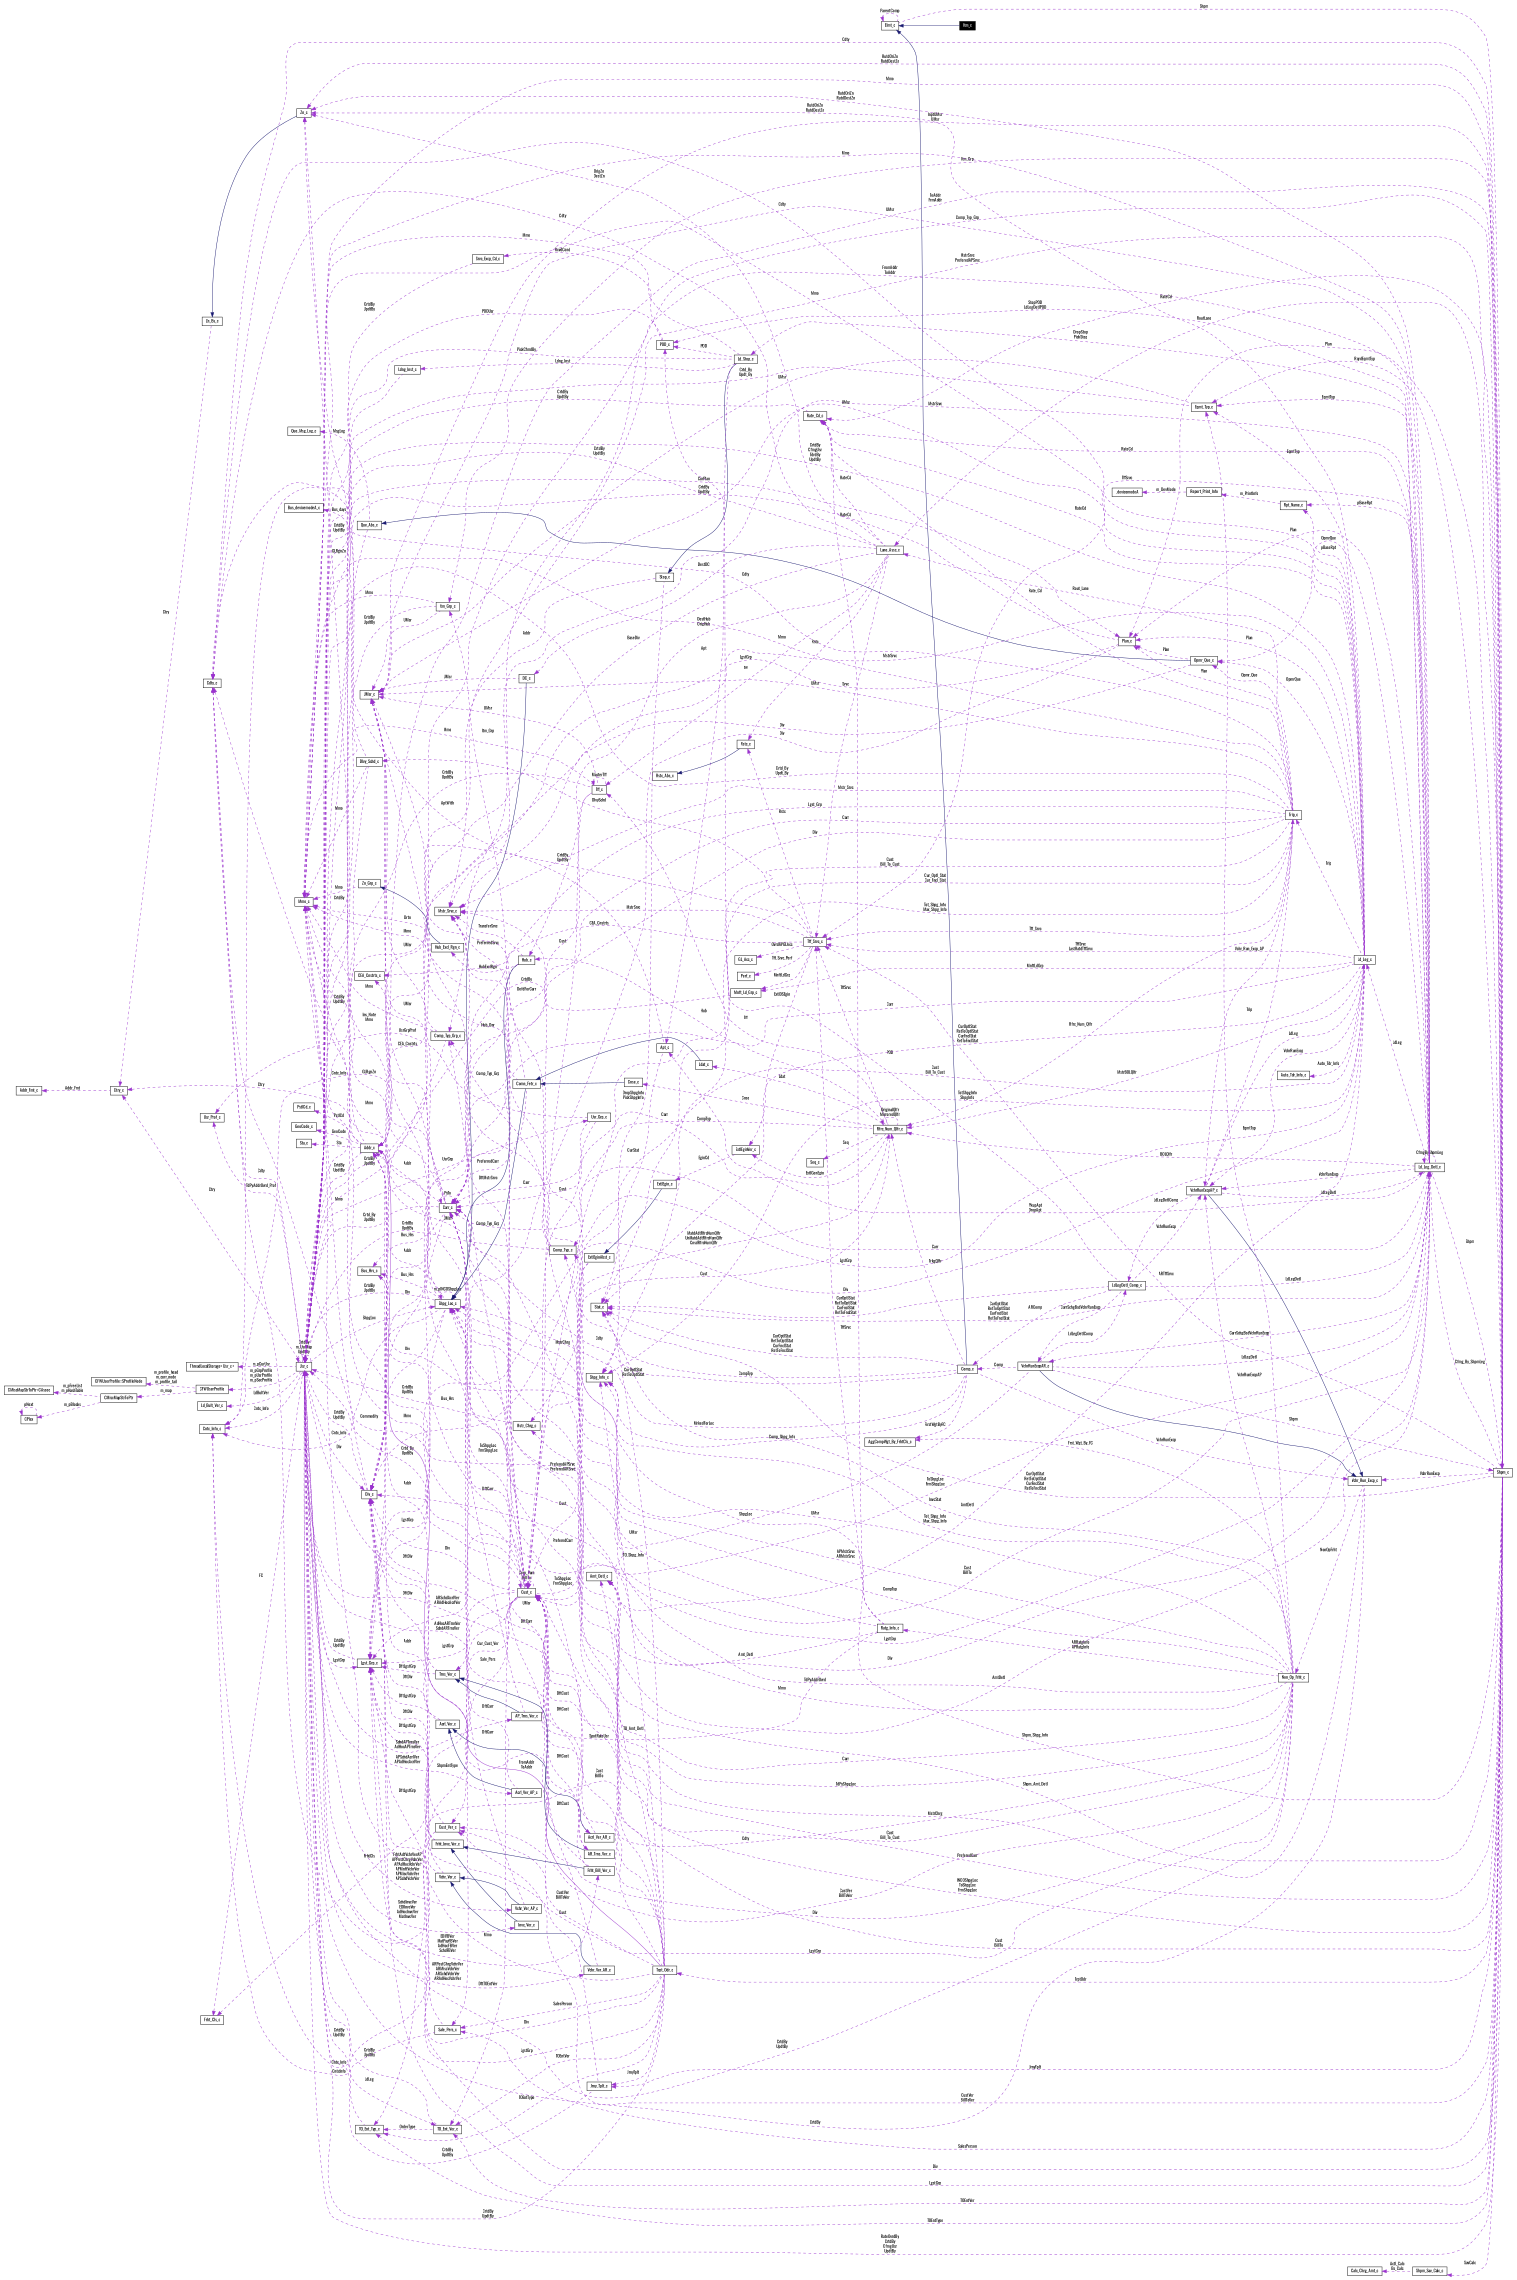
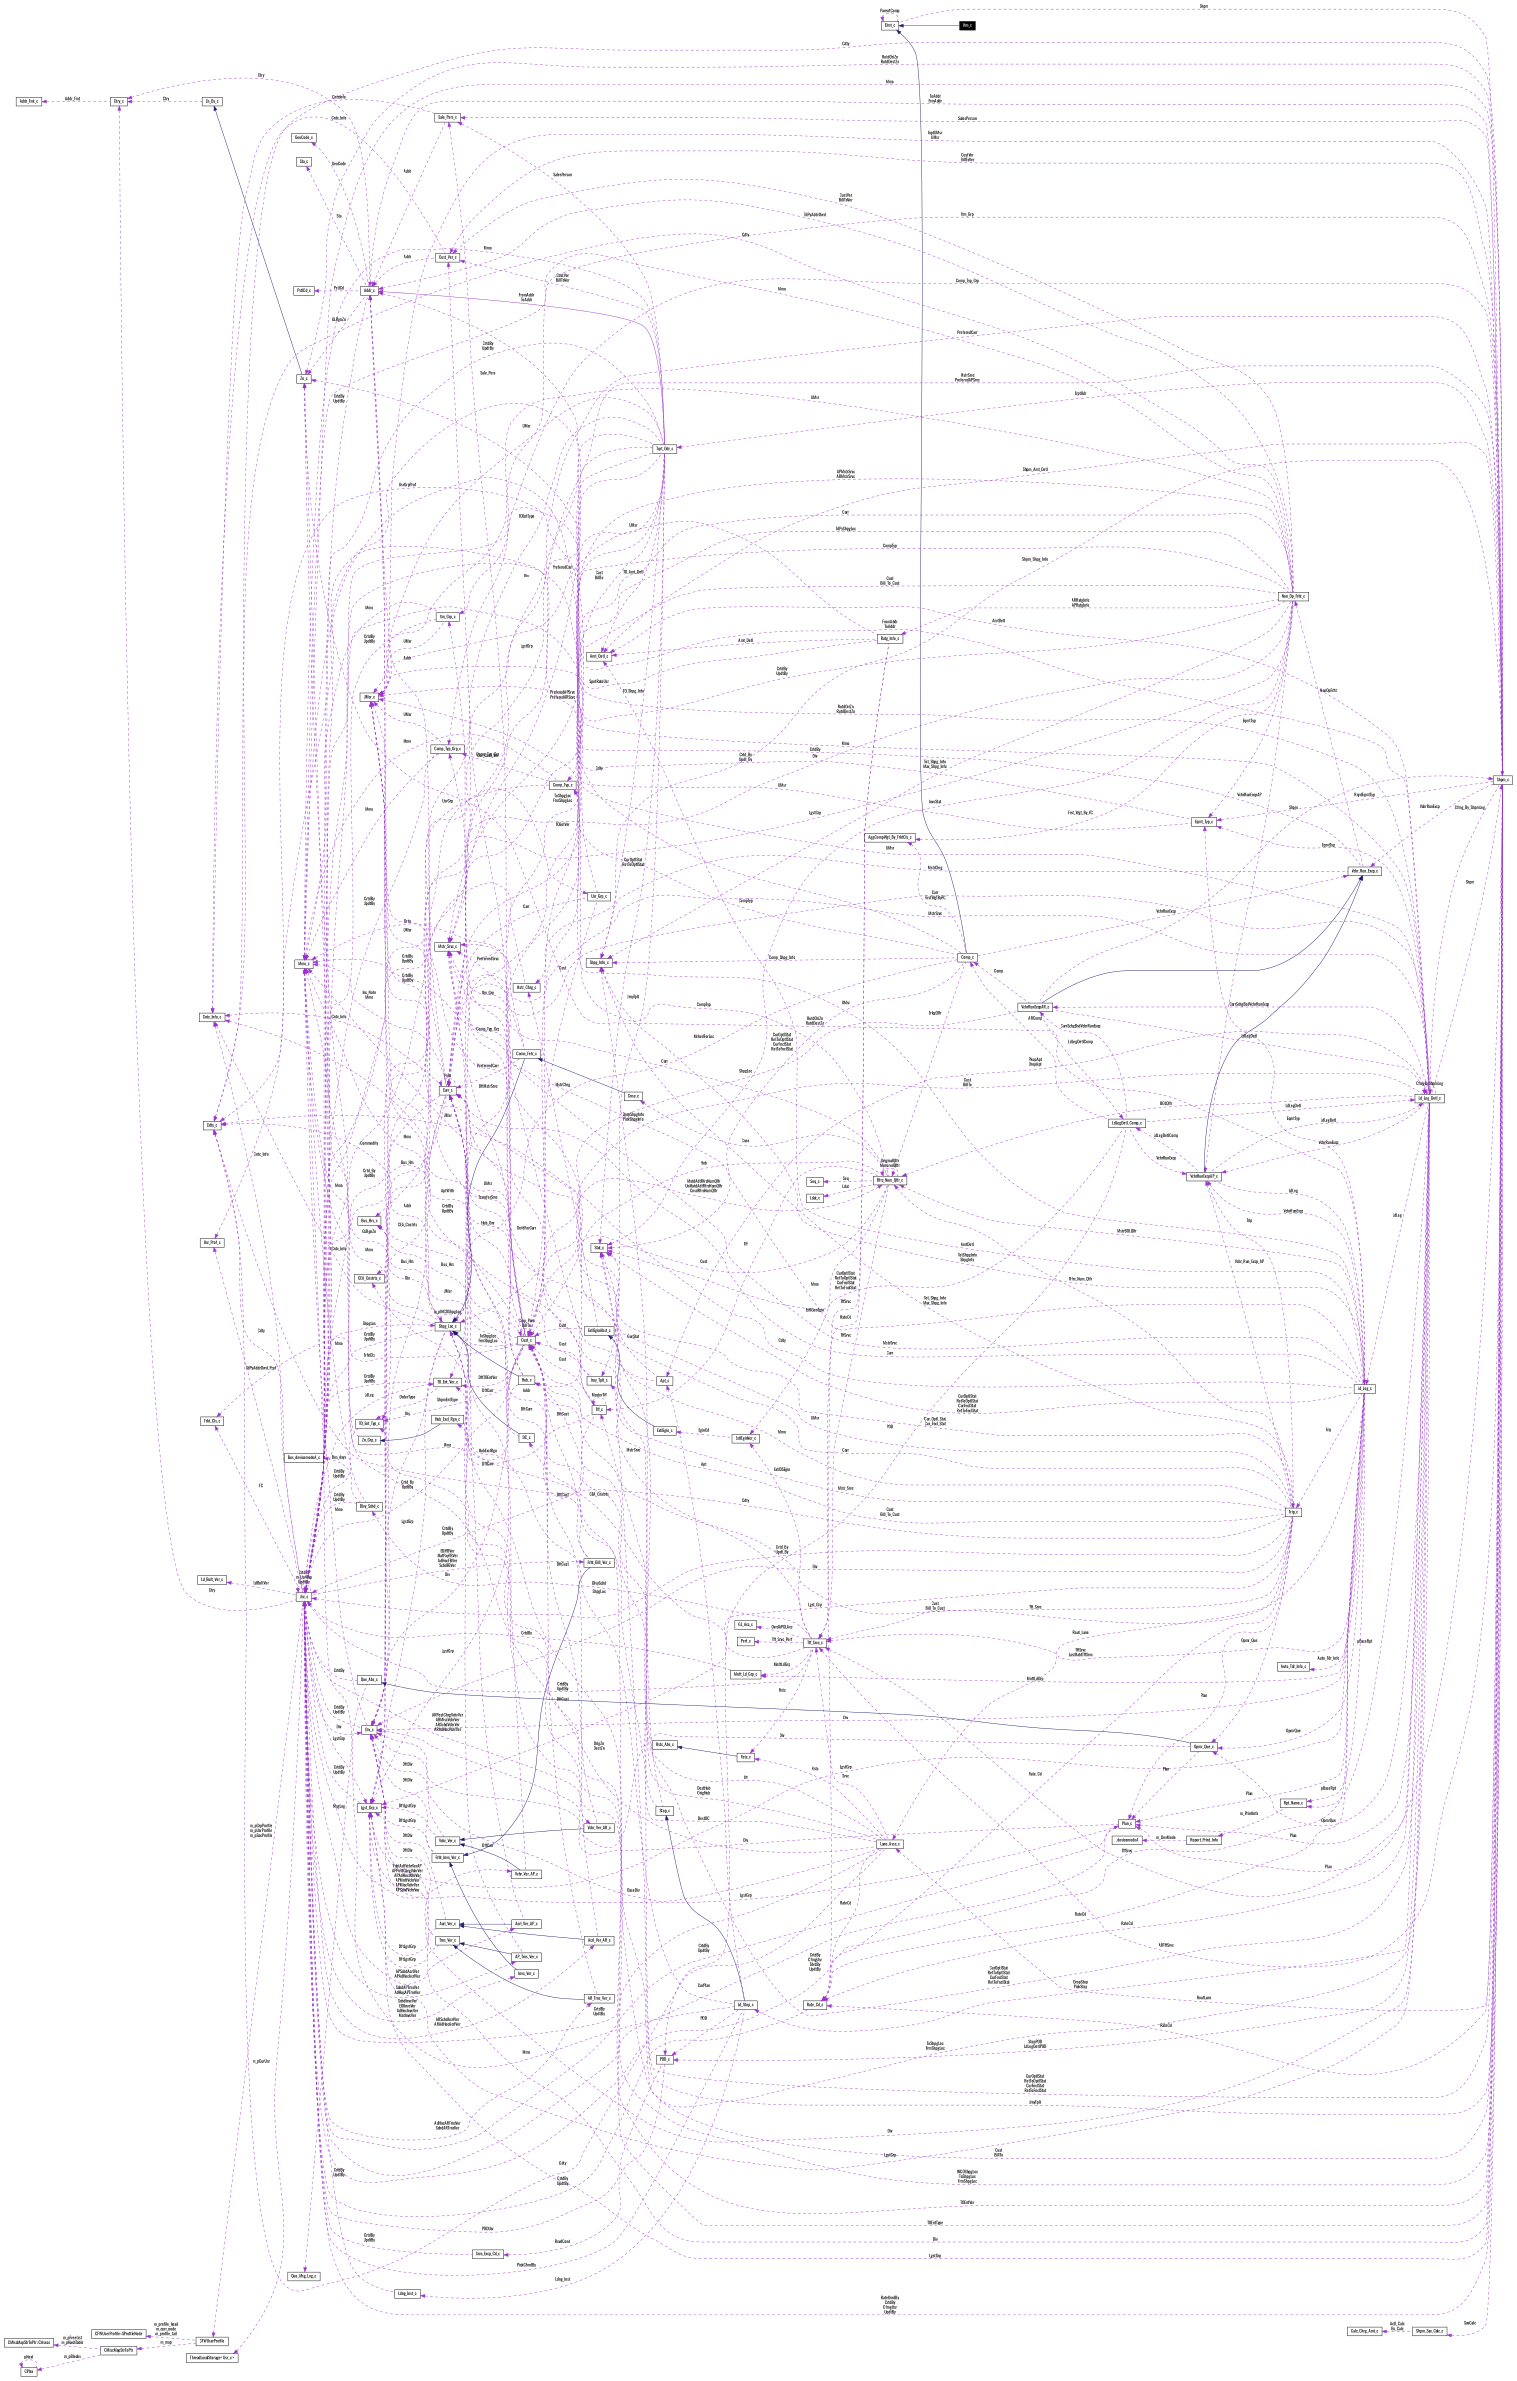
edge "Plan_c" -> "Trns_Ver_c": now "Plan_c" -> "Div_c"
edge "Ldat_c" -> "Comn_Fetr_c": removed
edge "Ld_Stop_c" -> "Shpg_Loc_c": added, label "ShpgLoc"
